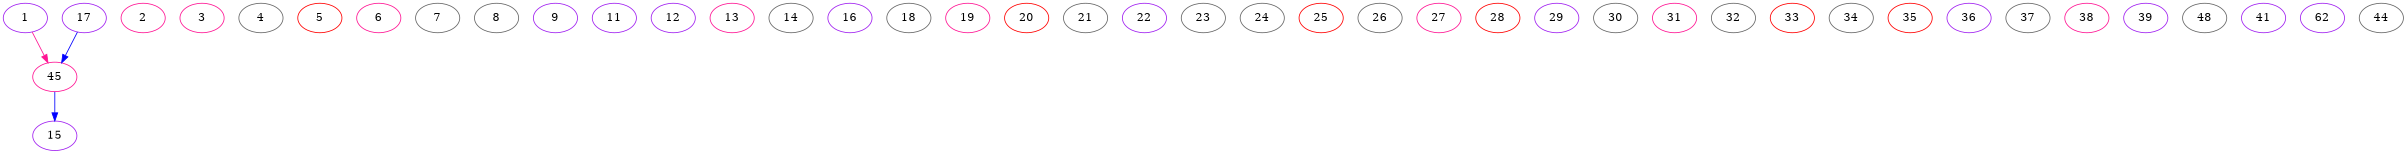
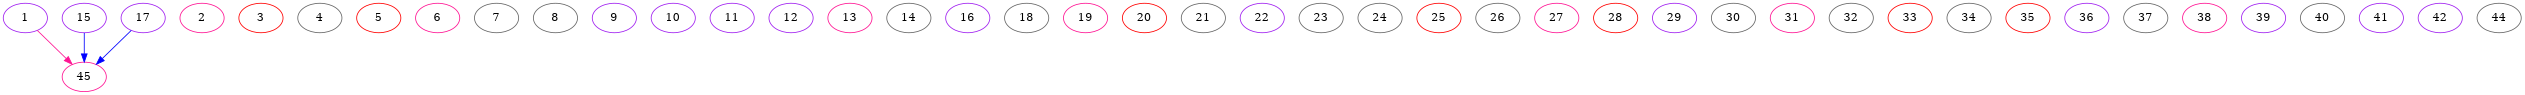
node "3": color deeppink -> red
node "10": added
node "48": label "48" -> "40"
node "62": label "62" -> "42"
edge "45" -> "15": reversed
